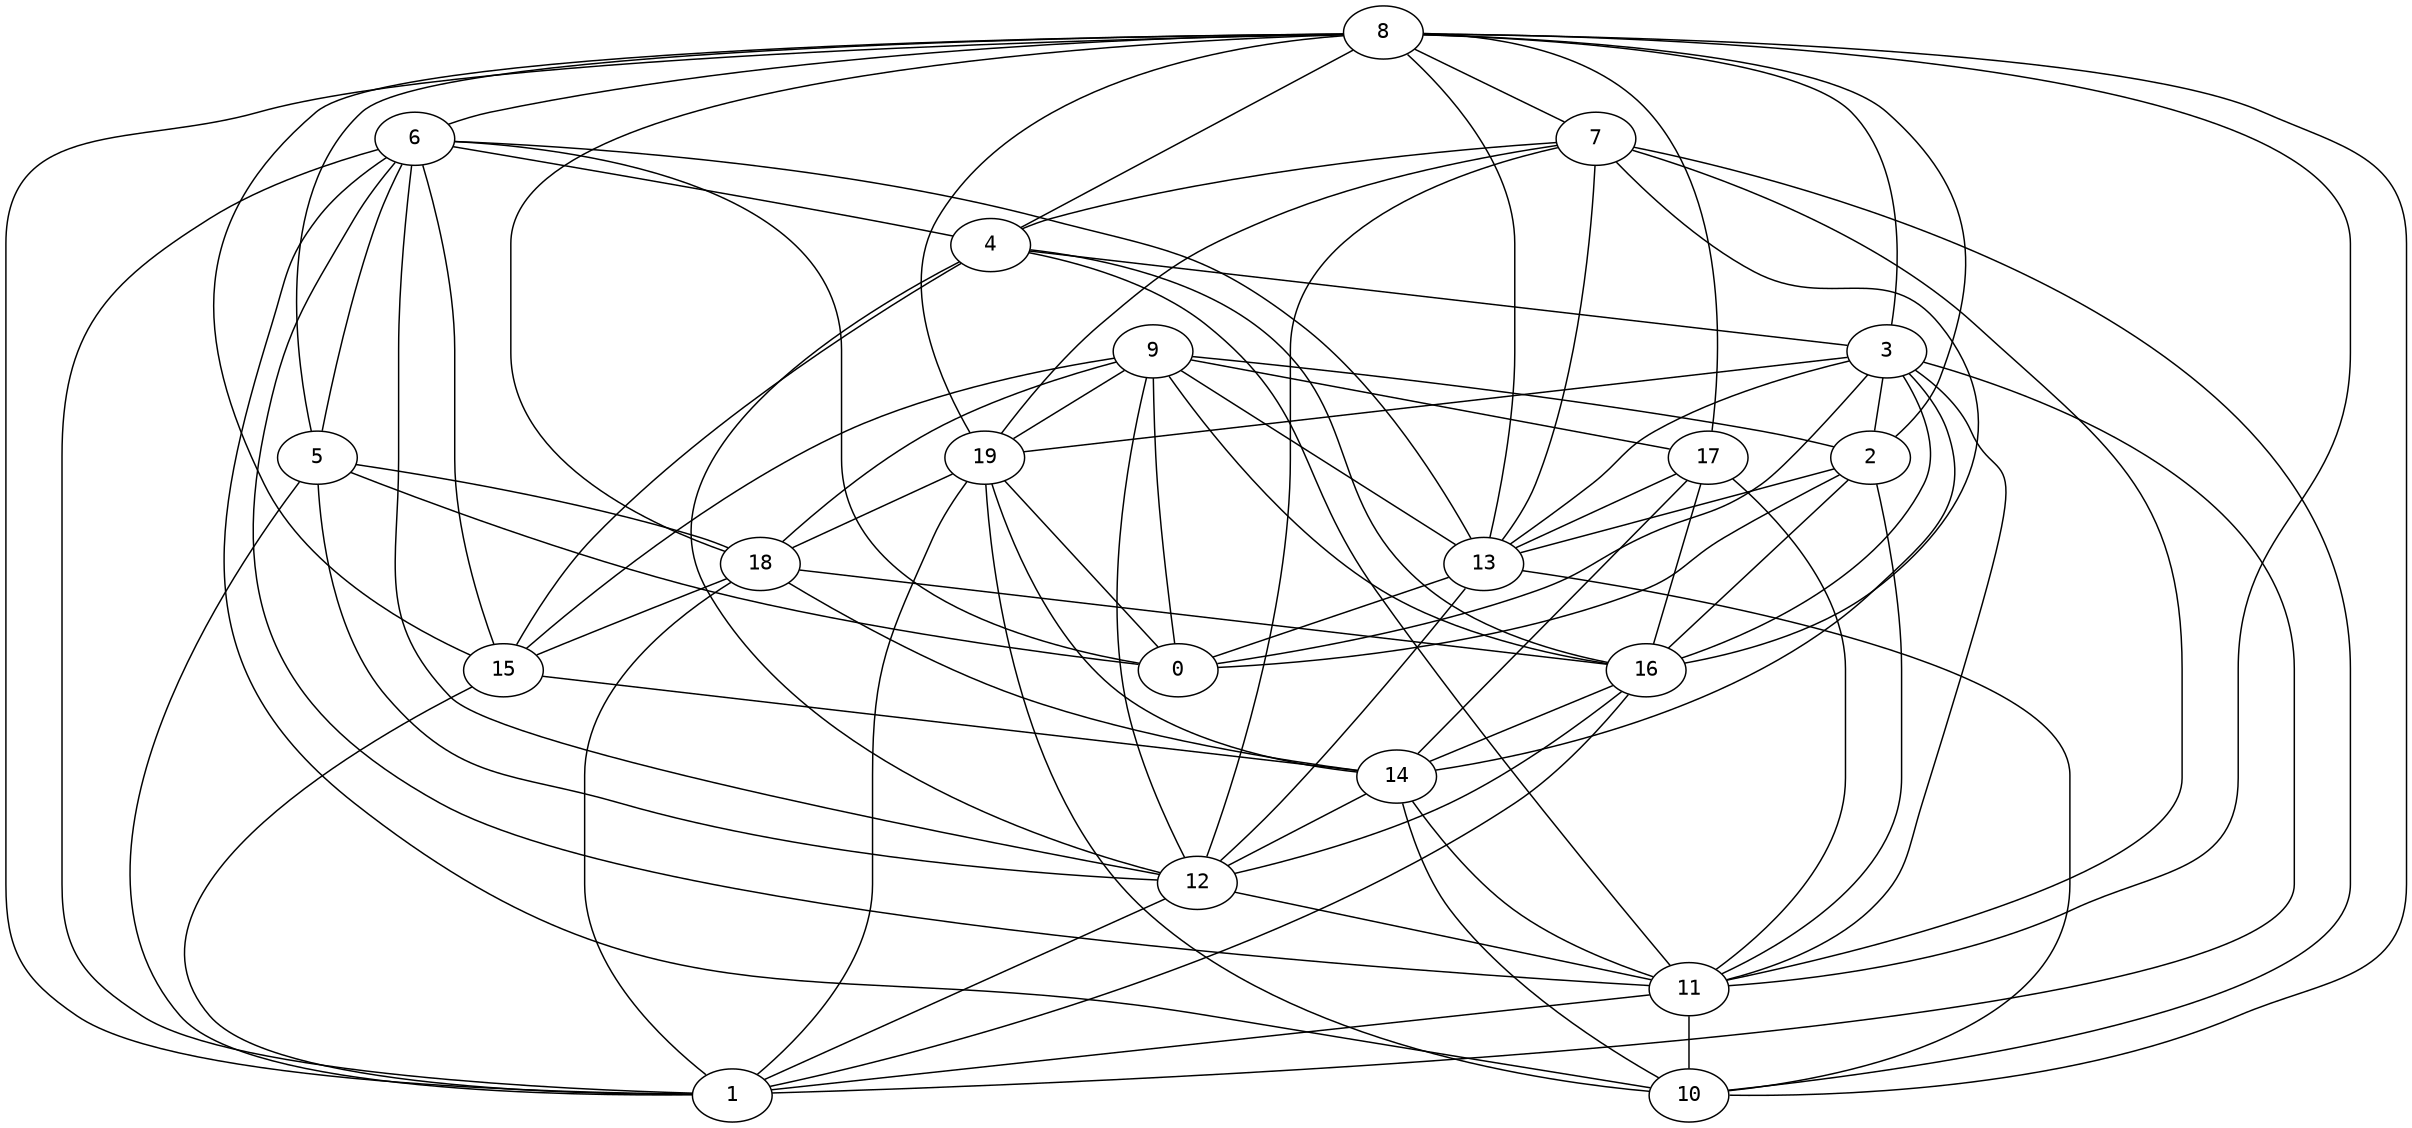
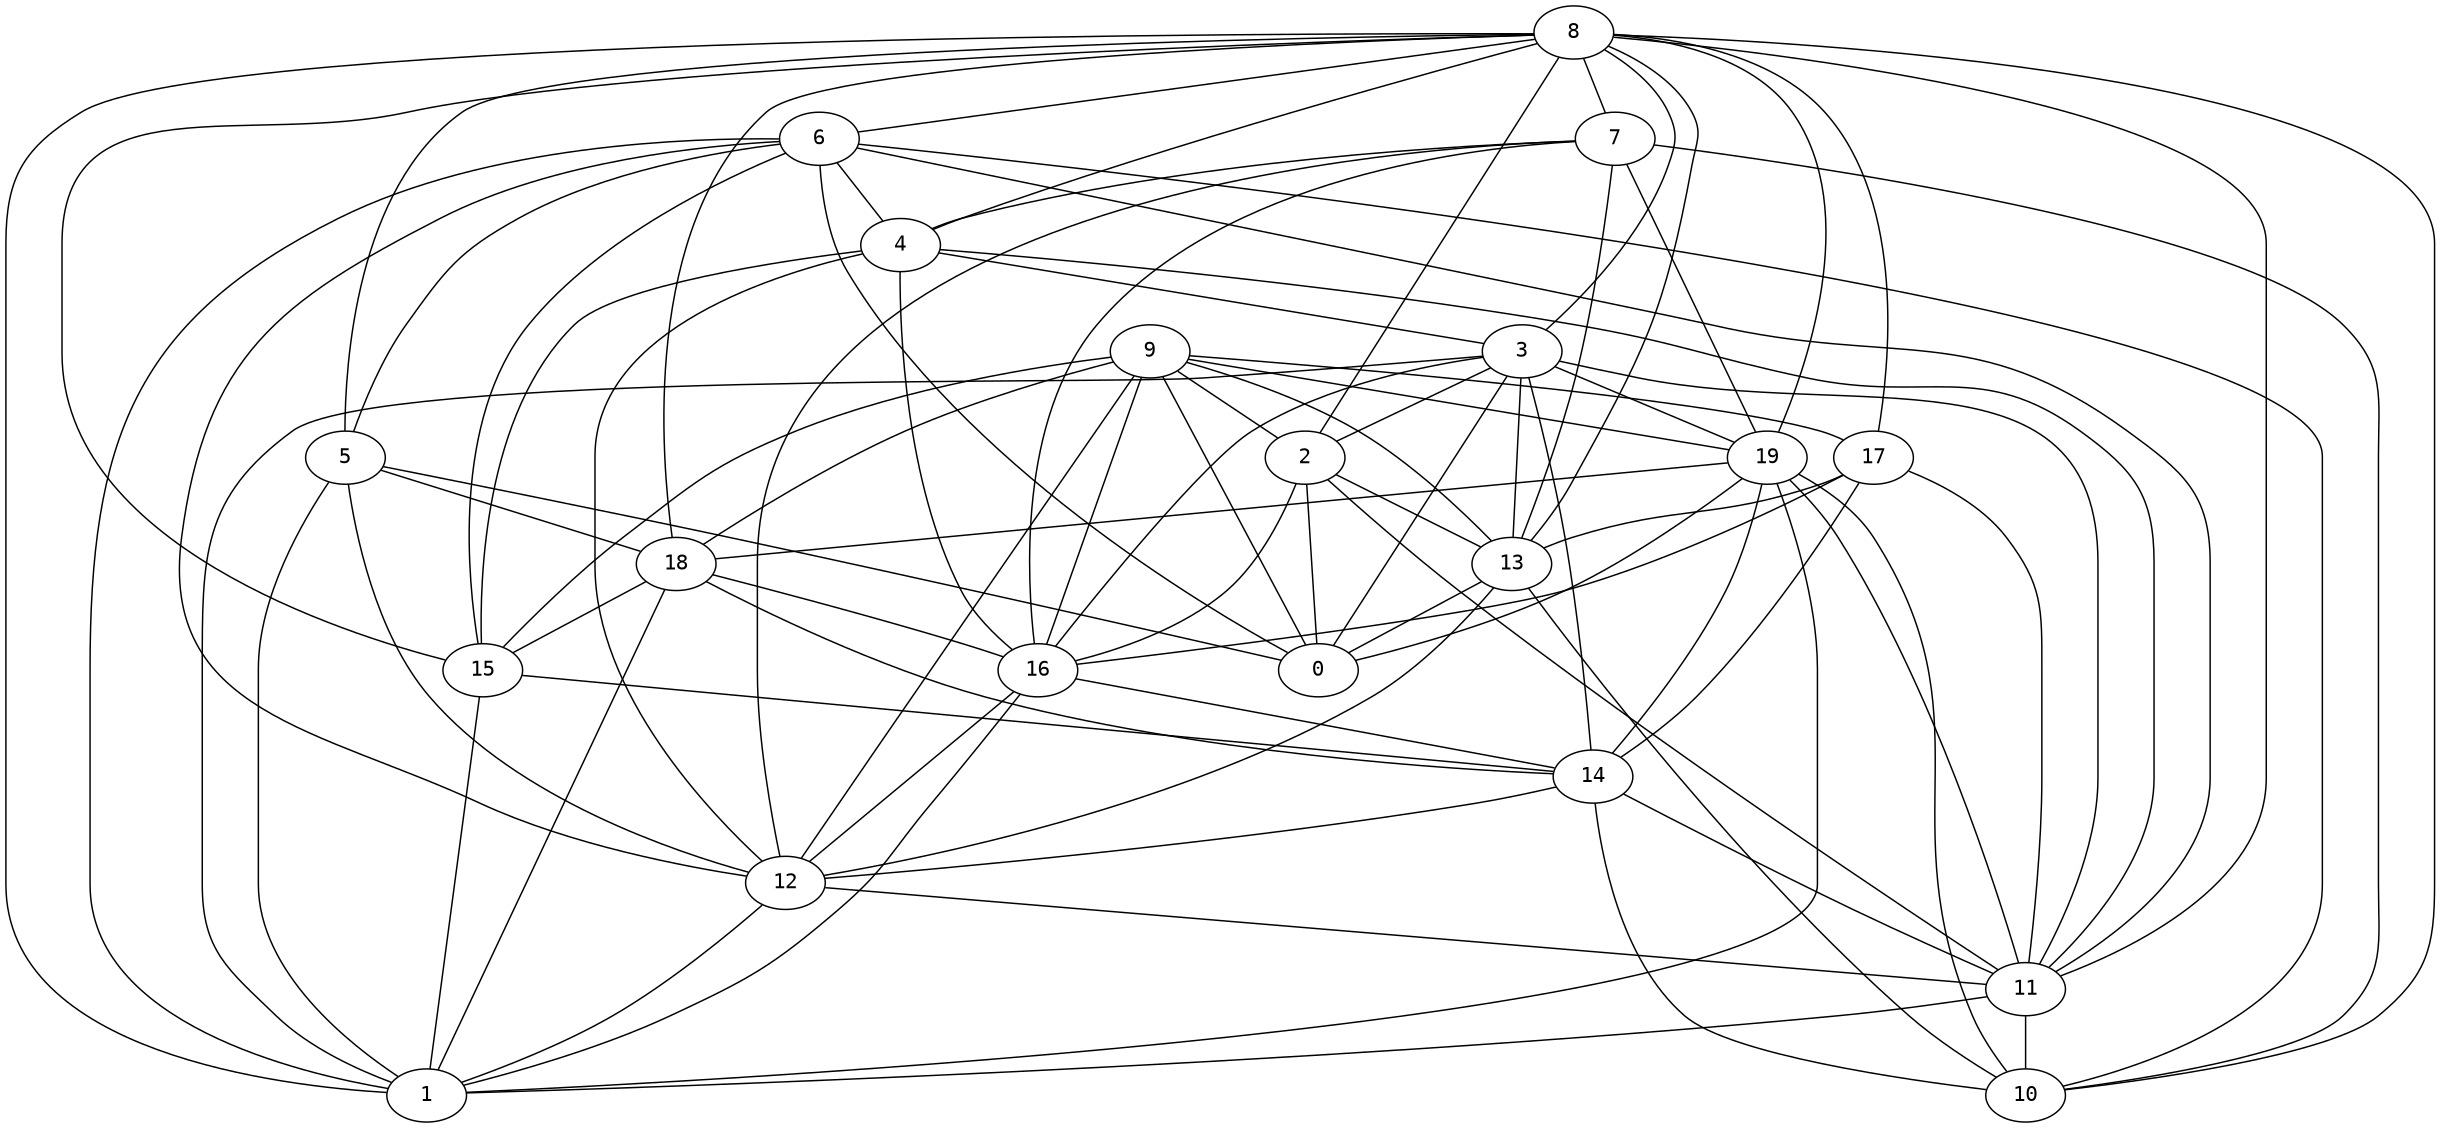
edge "6" -- "13": removed
edge "7" -- "11": now "19" -- "11"
